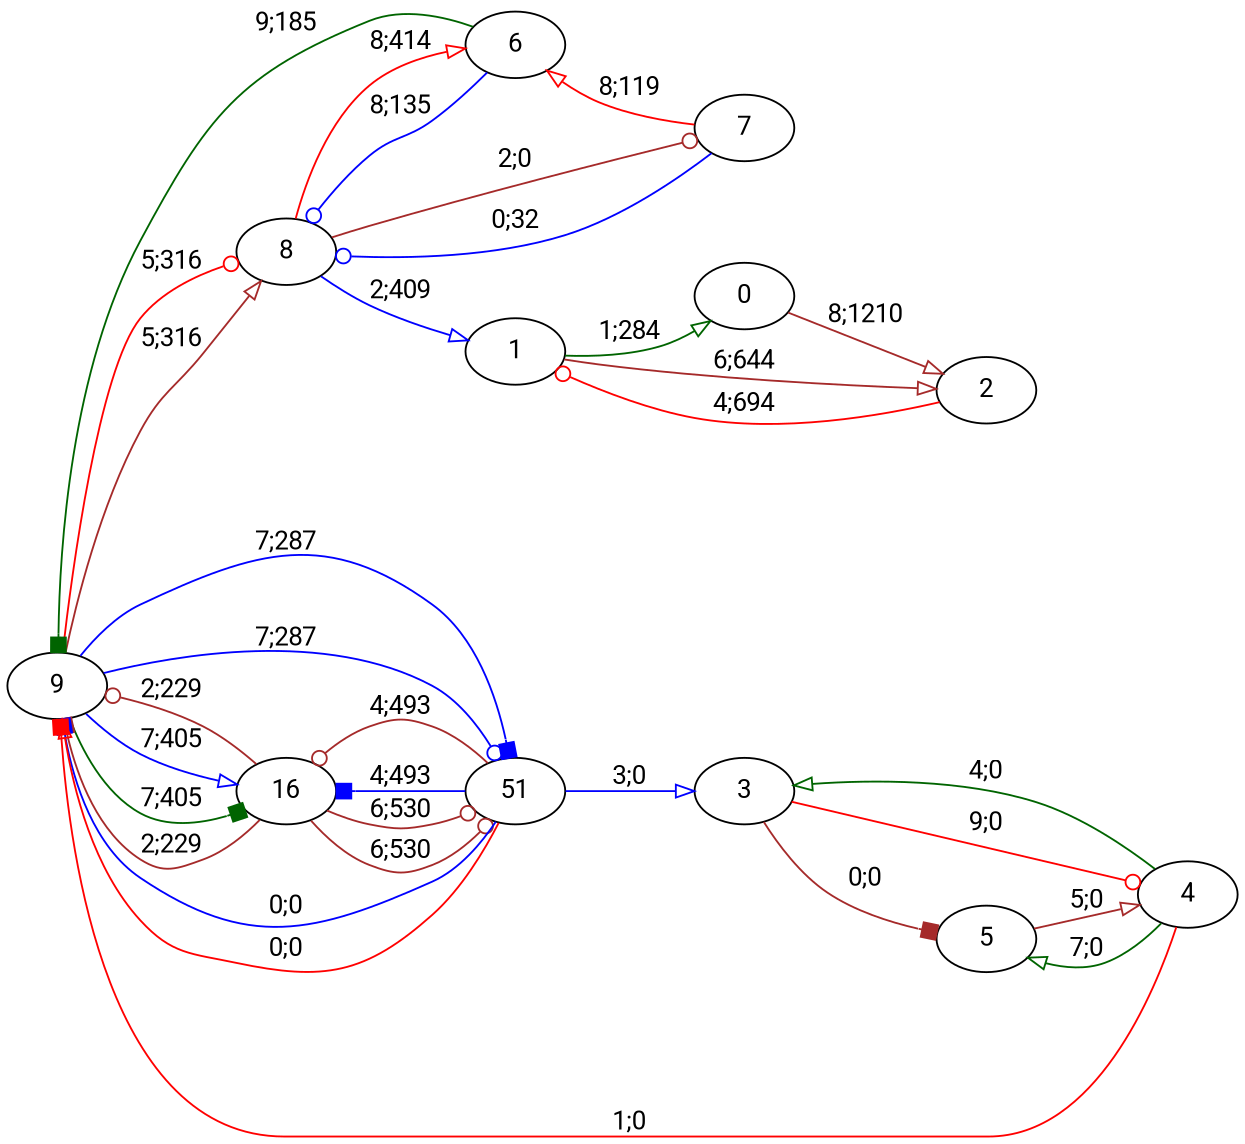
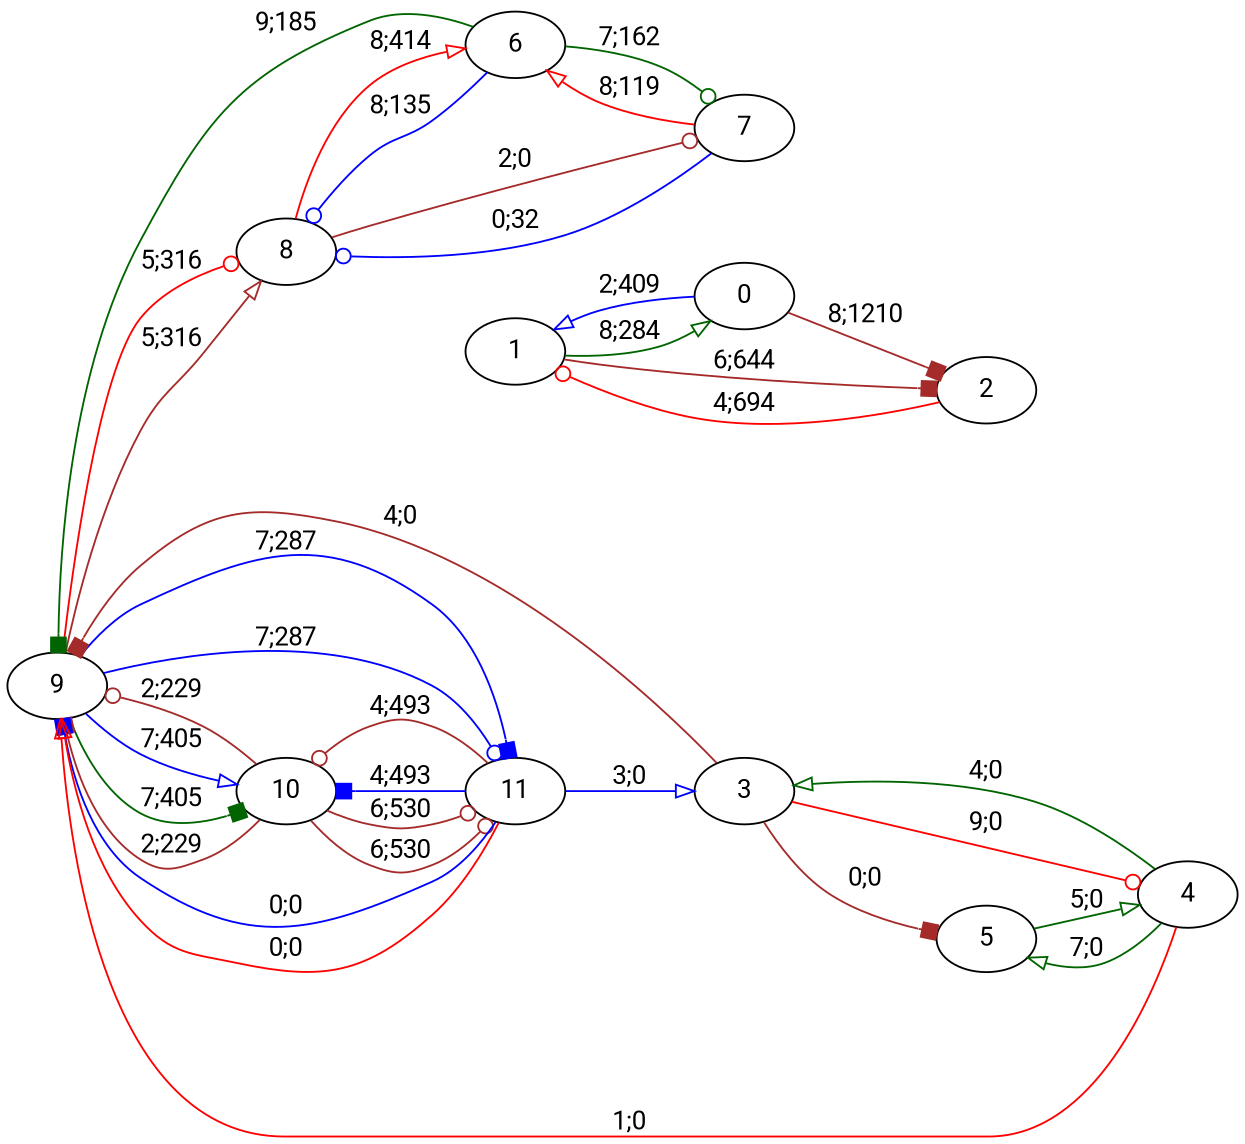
edge "6" -> "7": added, label "7;162"
edge "8" -> "1": now "0" -> "1"
edge "1" -> "0": label "1;284" -> "8;284"
edge "0" -> "2": arrowhead onormal -> box
edge "1" -> "2": arrowhead onormal -> box
edge "3" -> "9": added, label "4;0"
node "16": label "16" -> "10"
node "51": label "51" -> "11"
edge "5" -> "4": color brown -> darkgreen
edge "4" -> "9": arrowhead box -> onormal
